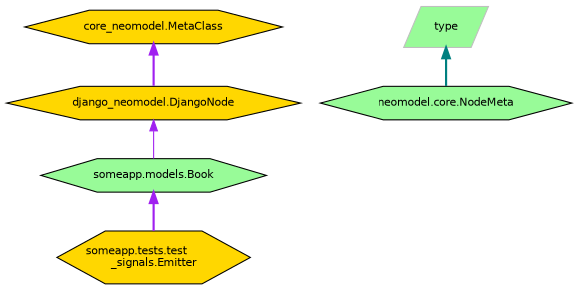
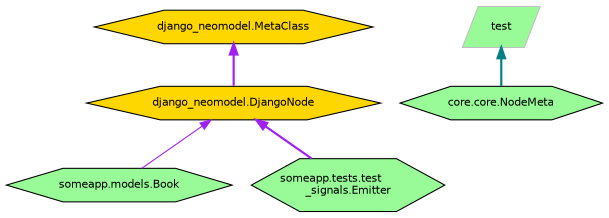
node "core_neomodel.MetaClass": label "core_neomodel.MetaClass" -> "django_neomodel.MetaClass"
node "type": label "type" -> "test"
node "neomodel.core.NodeMeta": label "neomodel.core.NodeMeta" -> "core.core.NodeMeta"
edge "someapp.tests.test _signals.Emitter" -> "someapp.models.Book": now "someapp.tests.test _signals.Emitter" -> "django_neomodel.DjangoNode"
node "someapp.tests.test _signals.Emitter": fillcolor gold -> palegreen
